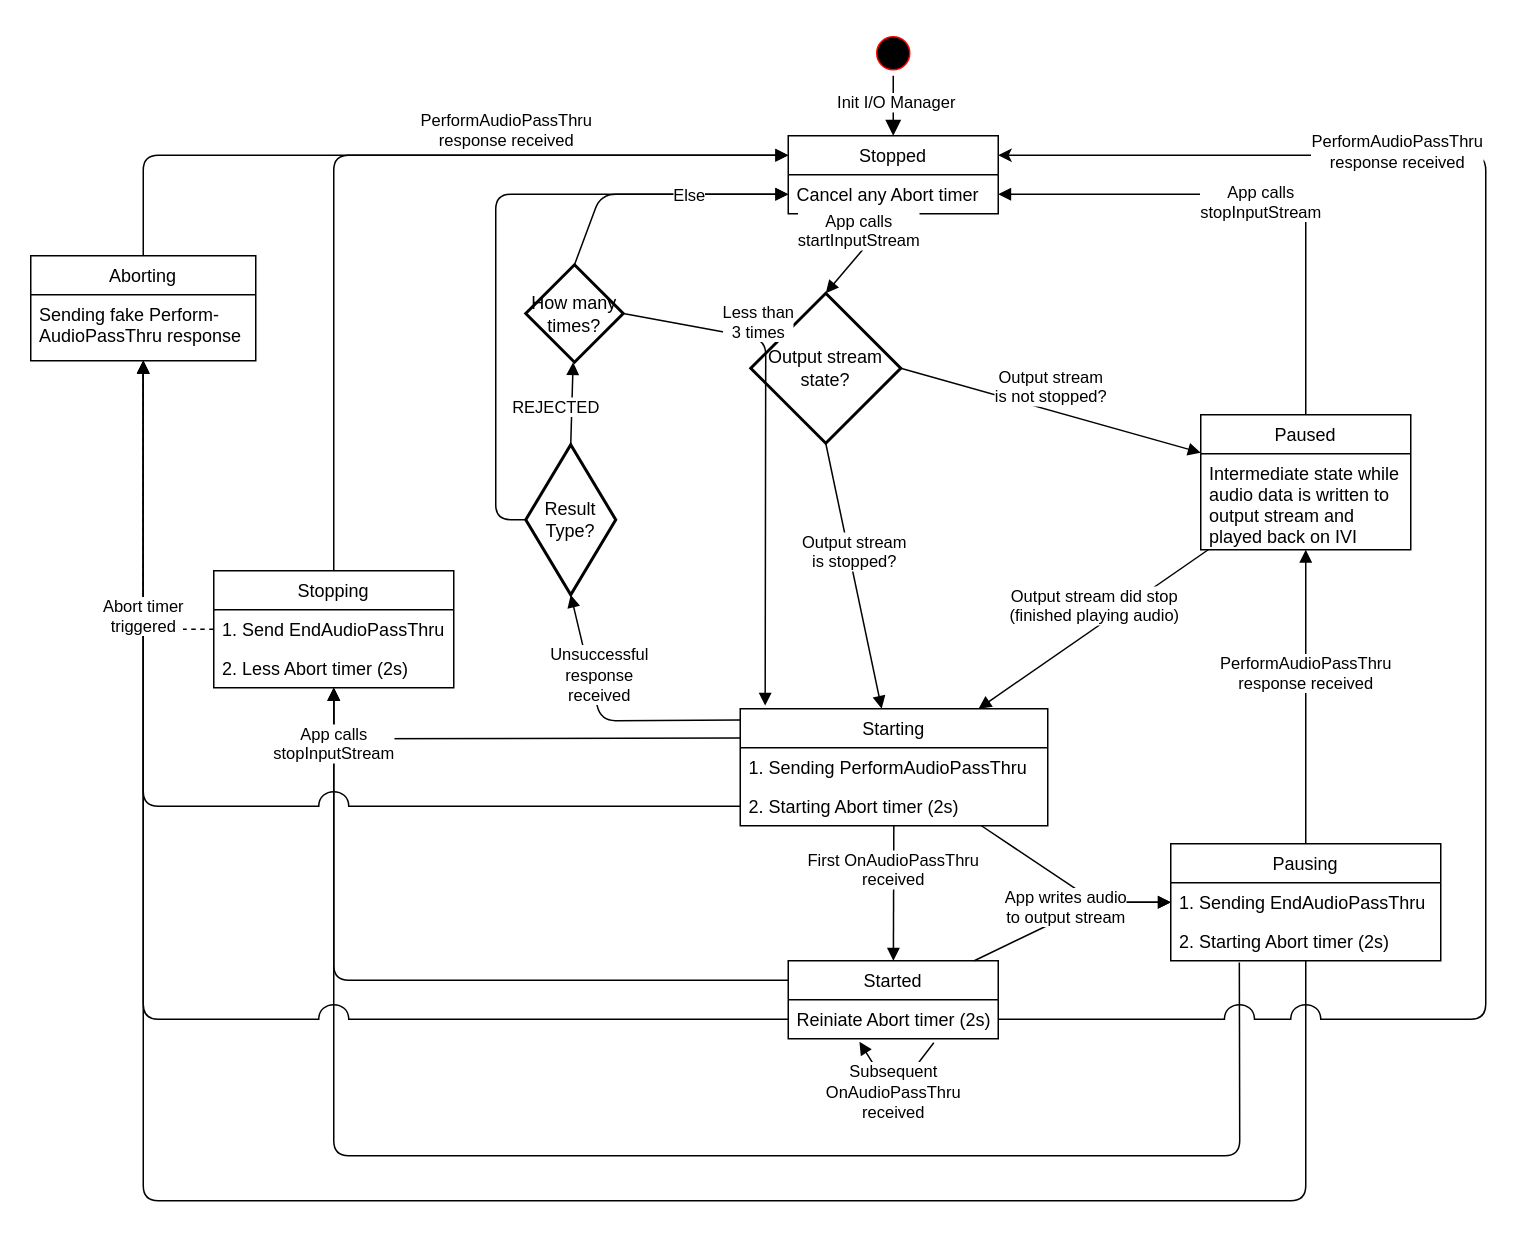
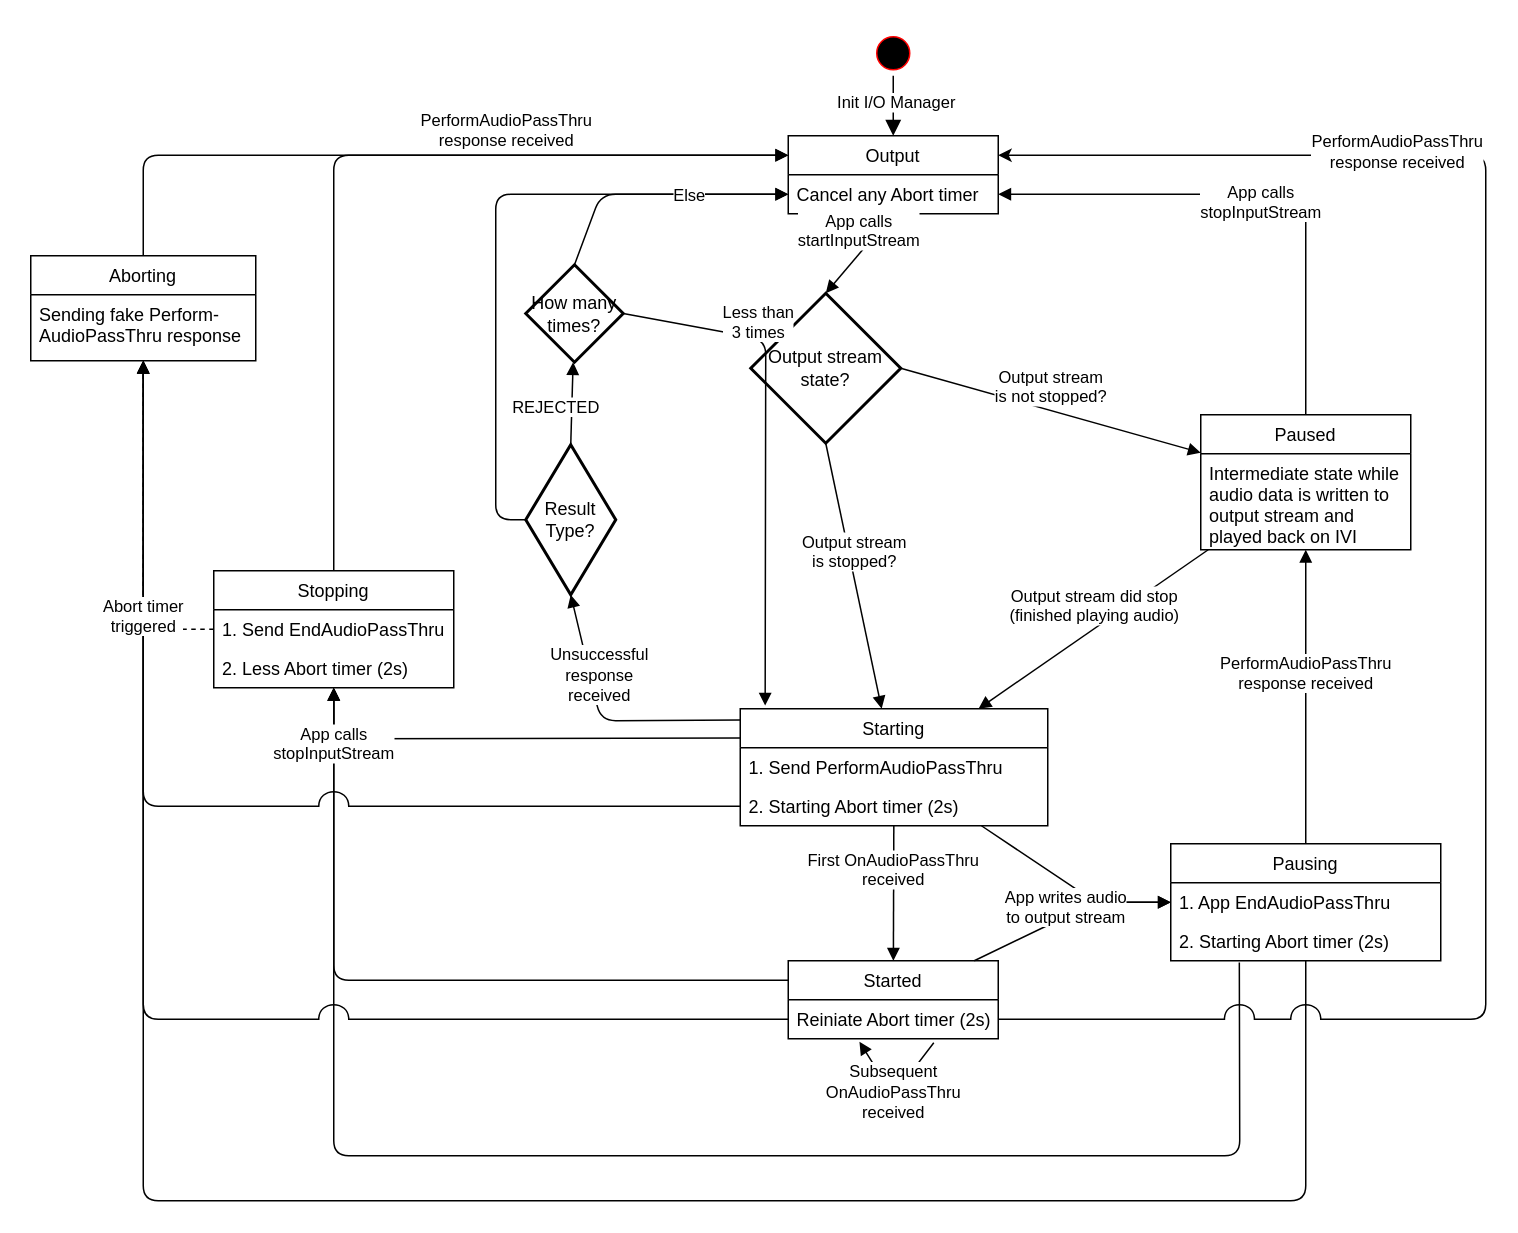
node "Stopped": label "Stopped" -> "Output"
node "1. Sending PerformAudioPassThru": label "1. Sending PerformAudioPassThru" -> "1. Send PerformAudioPassThru"
node "1. Sending EndAudioPassThru": label "1. Sending EndAudioPassThru" -> "1. App EndAudioPassThru"
